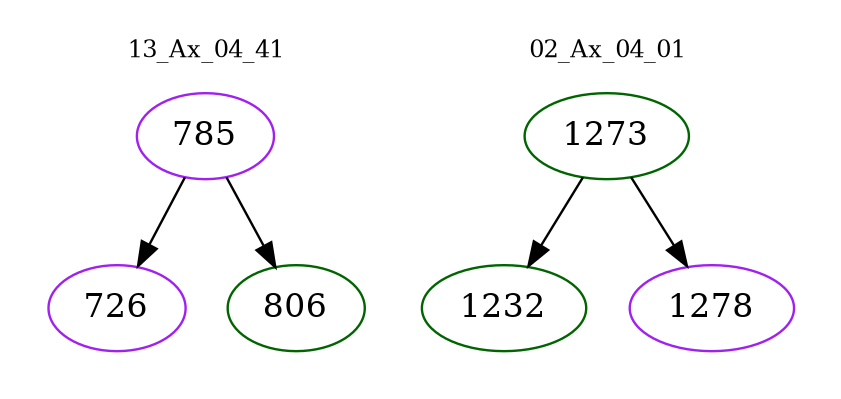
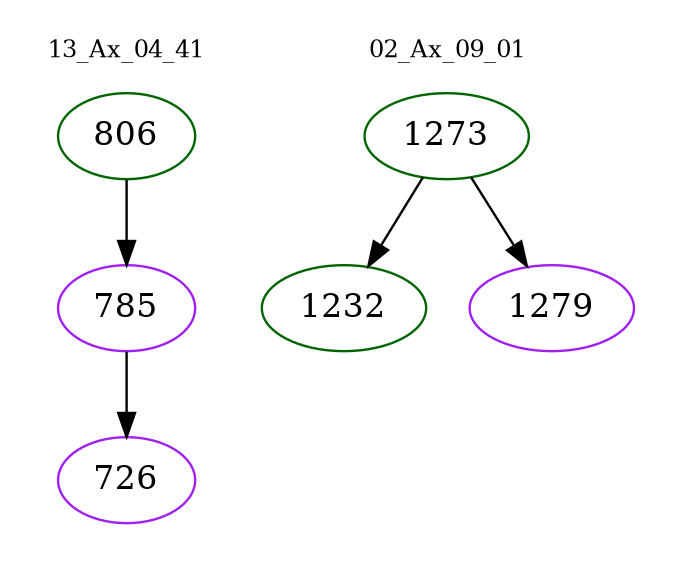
cluster "02_Ax_04_01": label "02_Ax_04_01" -> "02_Ax_09_01"
edge "785" -> "806": reversed
node "1278": label "1278" -> "1279"
